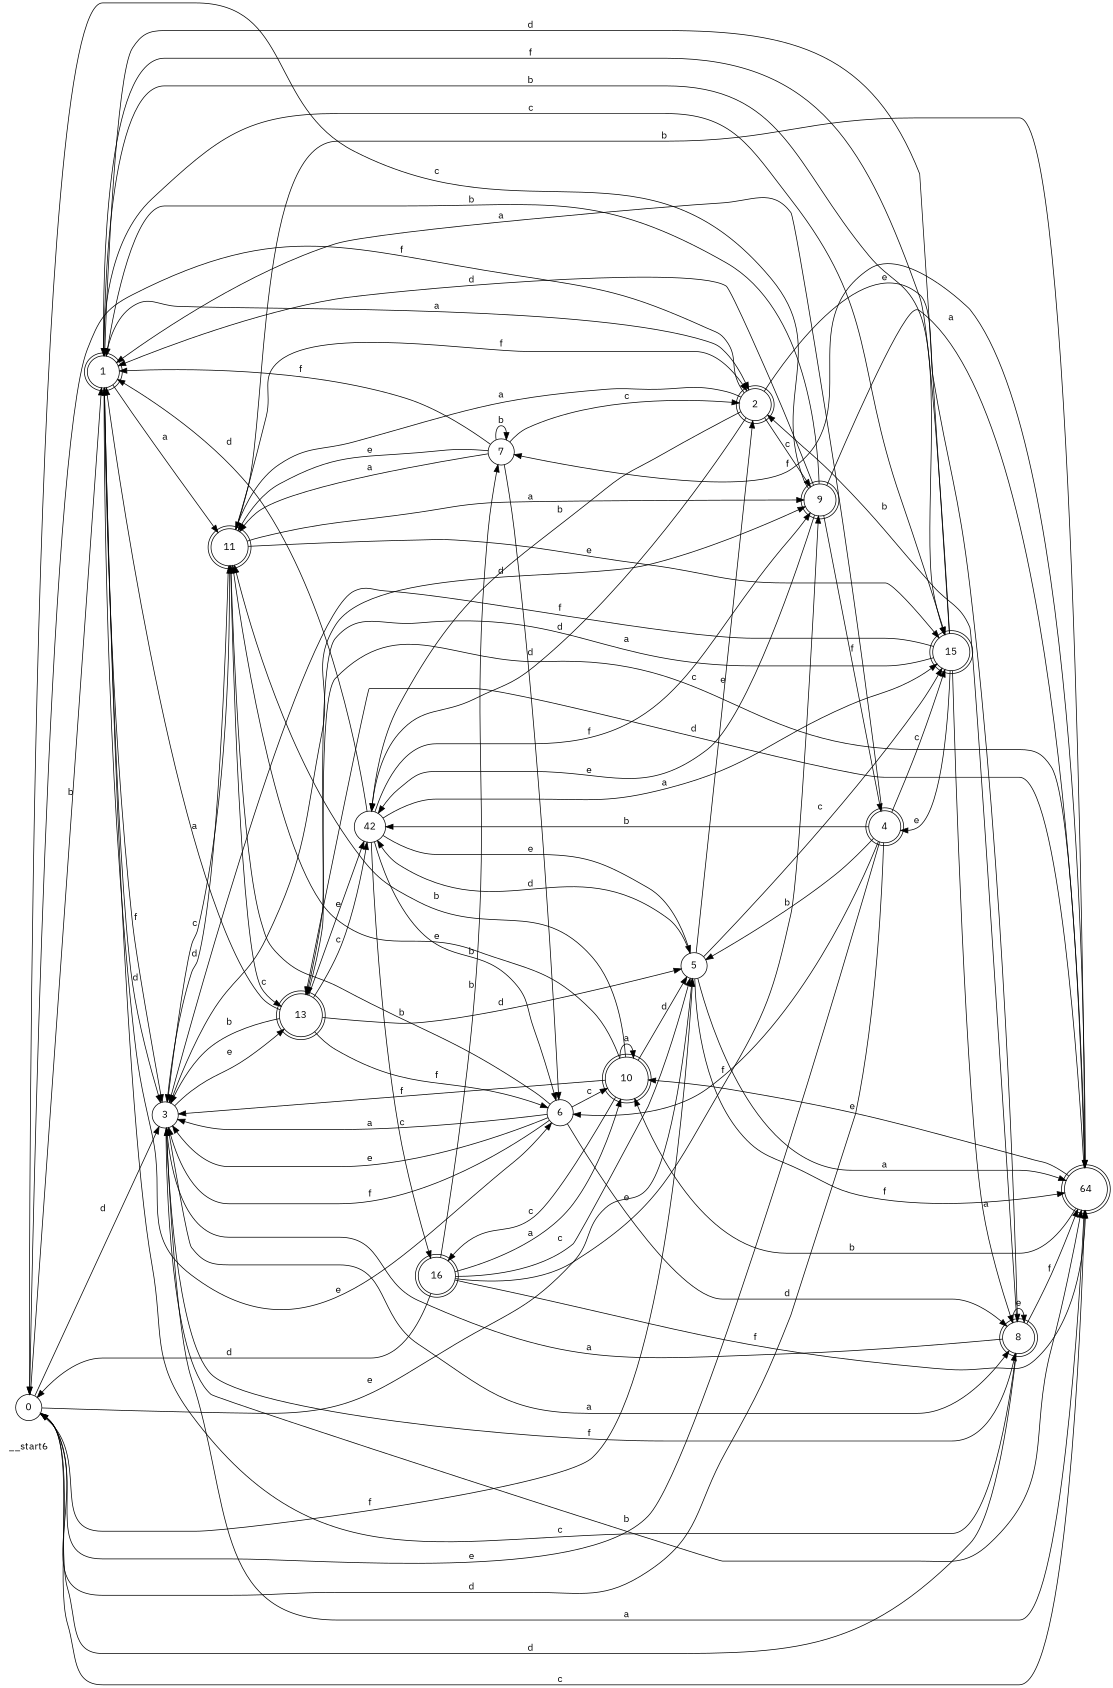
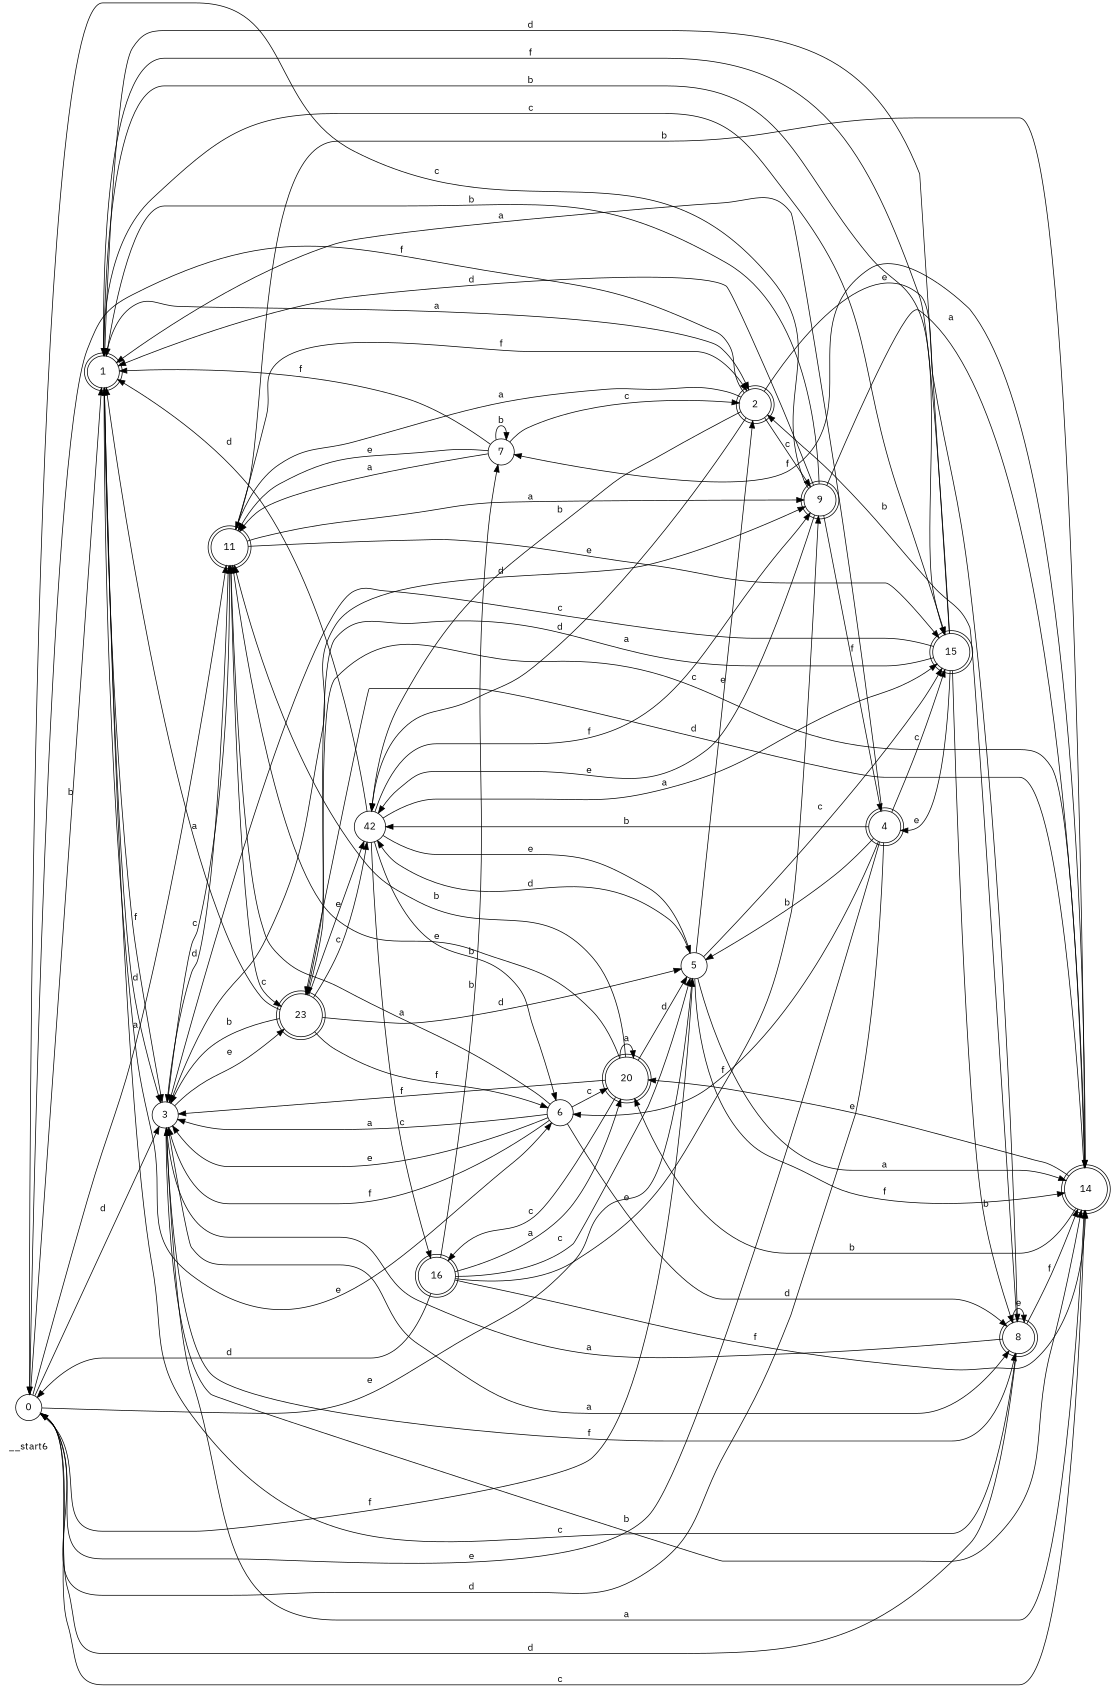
edge "1" -> "11": now "0" -> "11"
edge "15" -> "3": label "f" -> "c"
edge "7" -> "6": removed, label "d"
edge "6" -> "11": label "b" -> "a"
node "13": label "13" -> "23"
node "10": label "10" -> "20"
node "64": label "64" -> "14"
edge "15" -> "8": label "a" -> "b"
